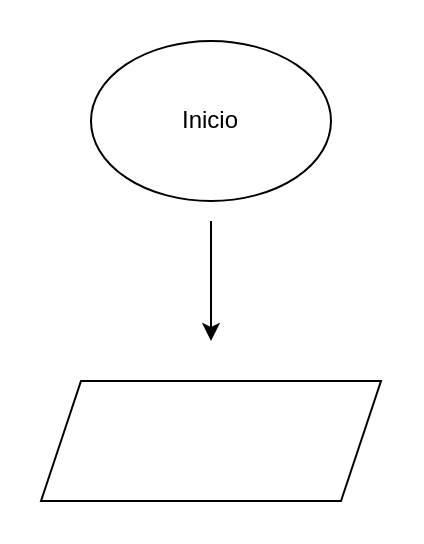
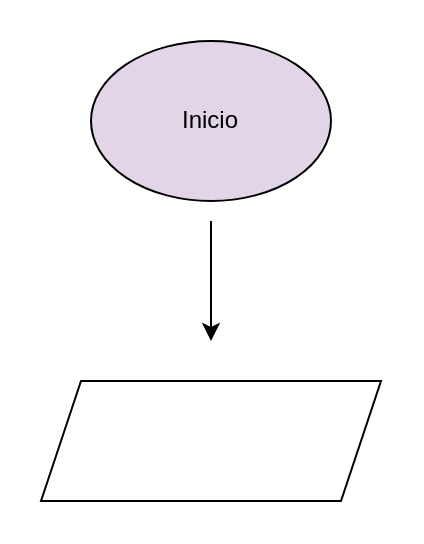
node "Inicio": fillcolor #ffffff -> #e1d5e7
